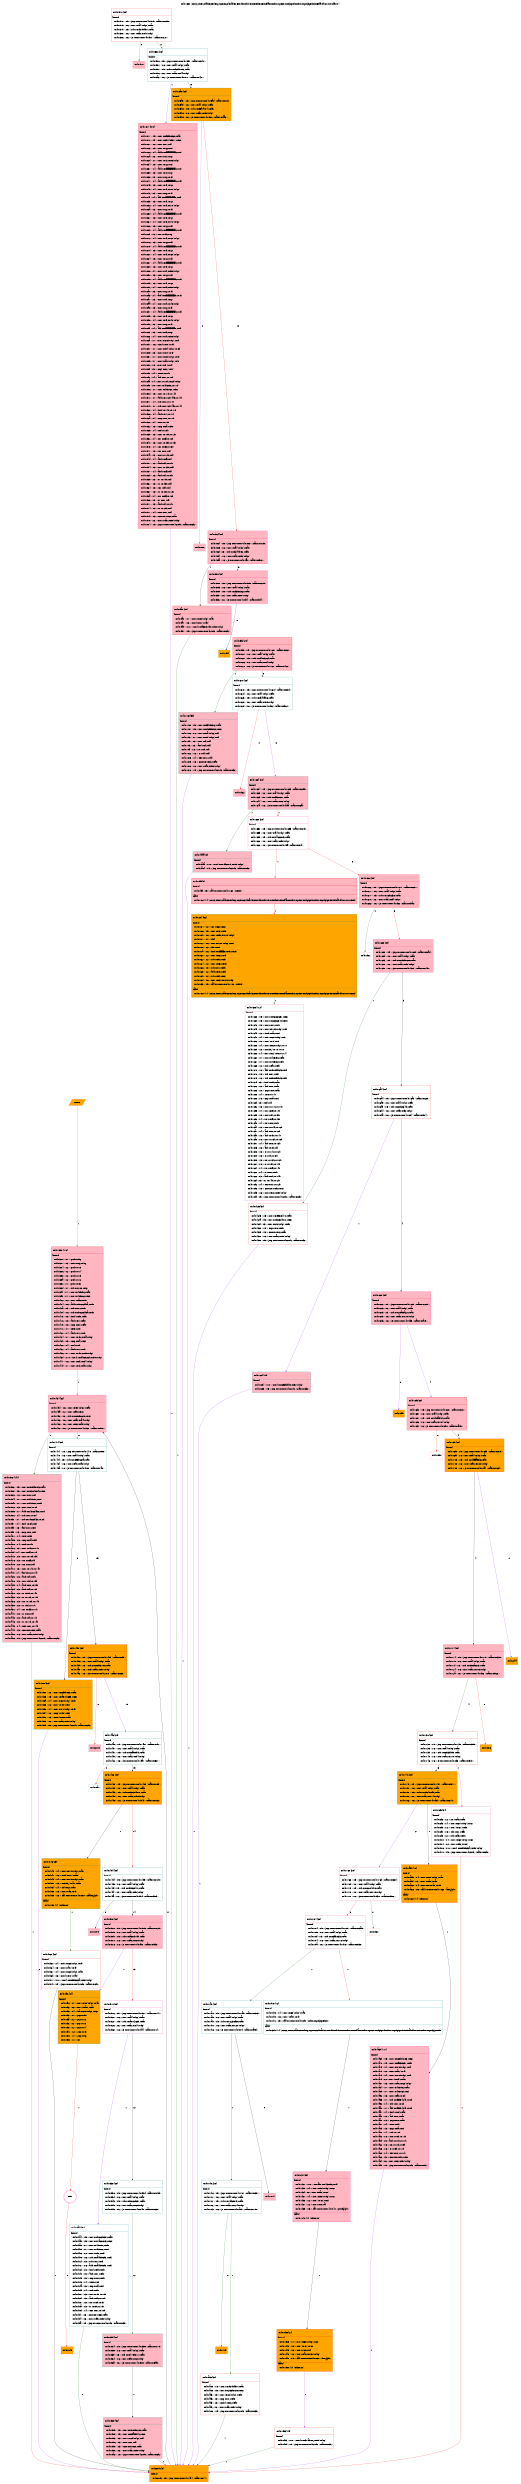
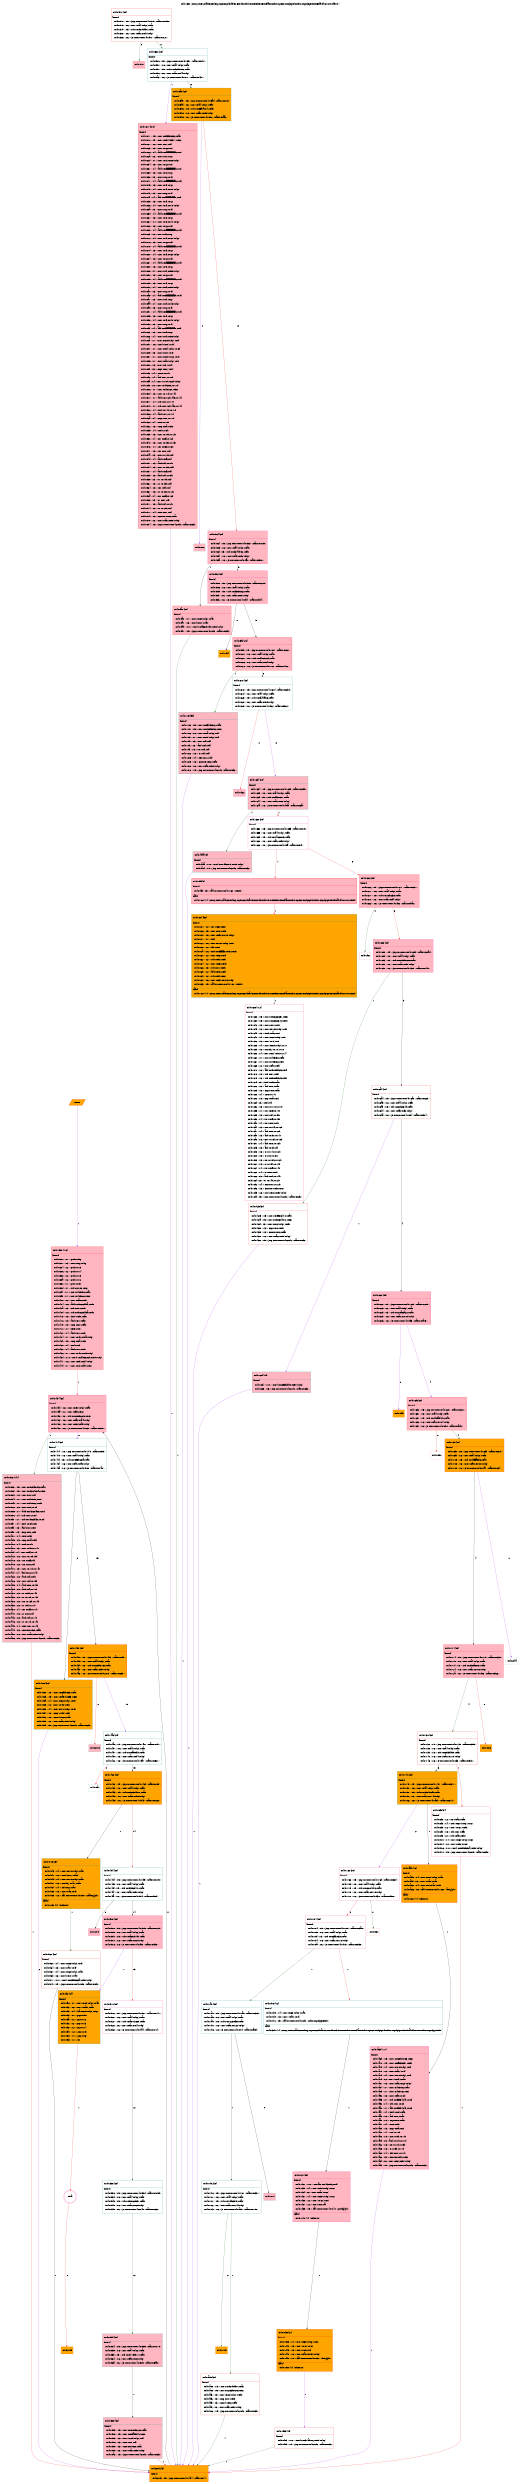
edge "0x4015e0 [28]" -> "0x4015fc [28]": added, label "9"
node "0x4020a4": fillcolor orange -> white
node "Exit": label "Exit" -> "Final"
node "0x401ba4 [91]": removed
